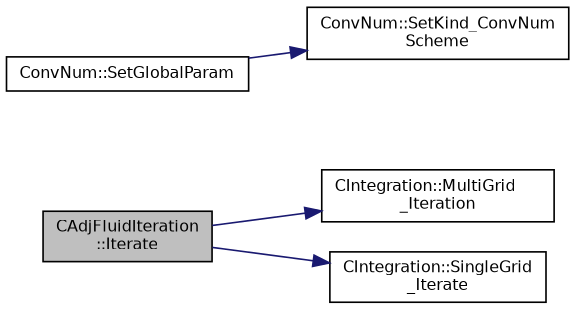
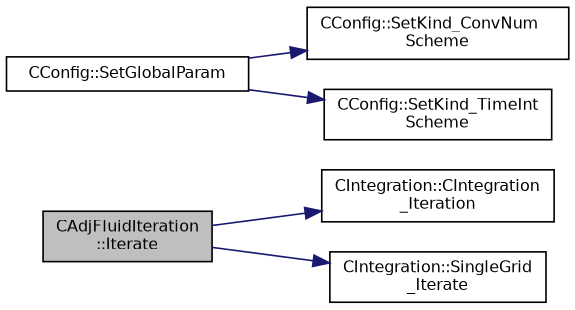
node "ConvNum::SetKind_ConvNum Scheme": label "ConvNum::SetKind_ConvNum Scheme" -> "CConfig::SetKind_ConvNum Scheme"
node "ConvNum::SetGlobalParam": label "ConvNum::SetGlobalParam" -> "CConfig::SetGlobalParam"
node "CConfig::SetKind_TimeInt Scheme": added
node "CIntegration::MultiGrid _Iteration": label "CIntegration::MultiGrid _Iteration" -> "CIntegration::CIntegration _Iteration"
